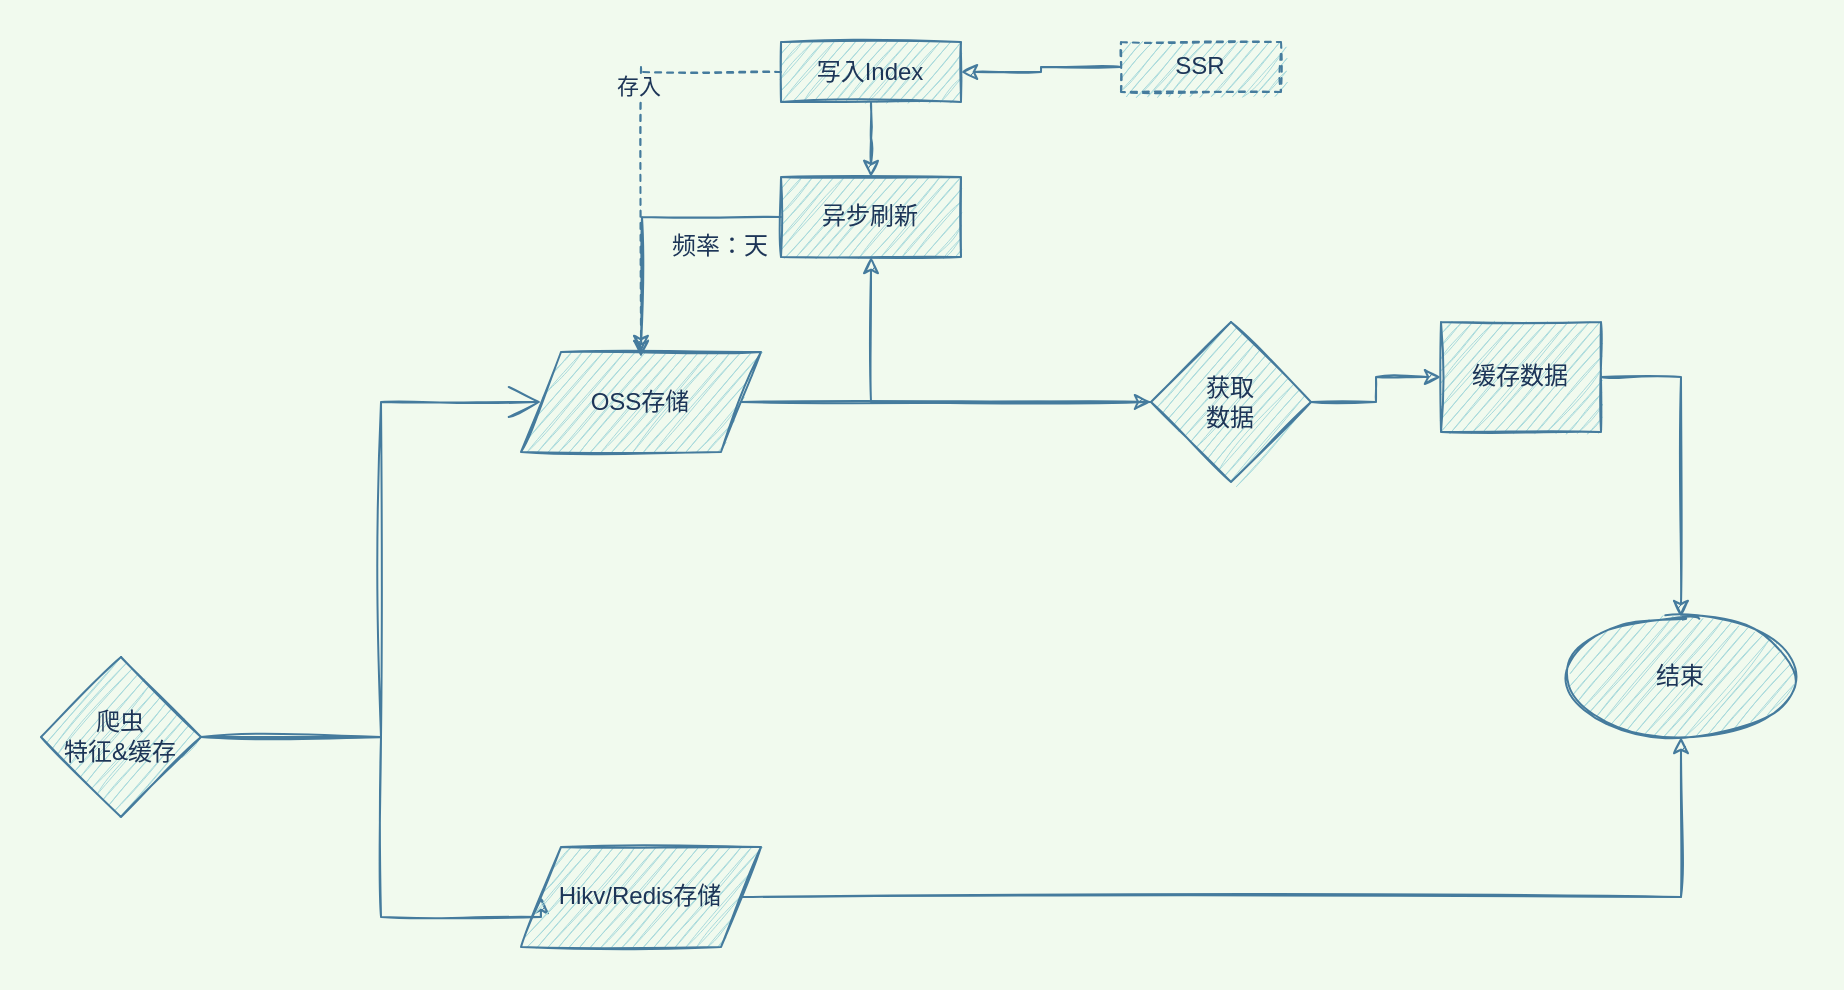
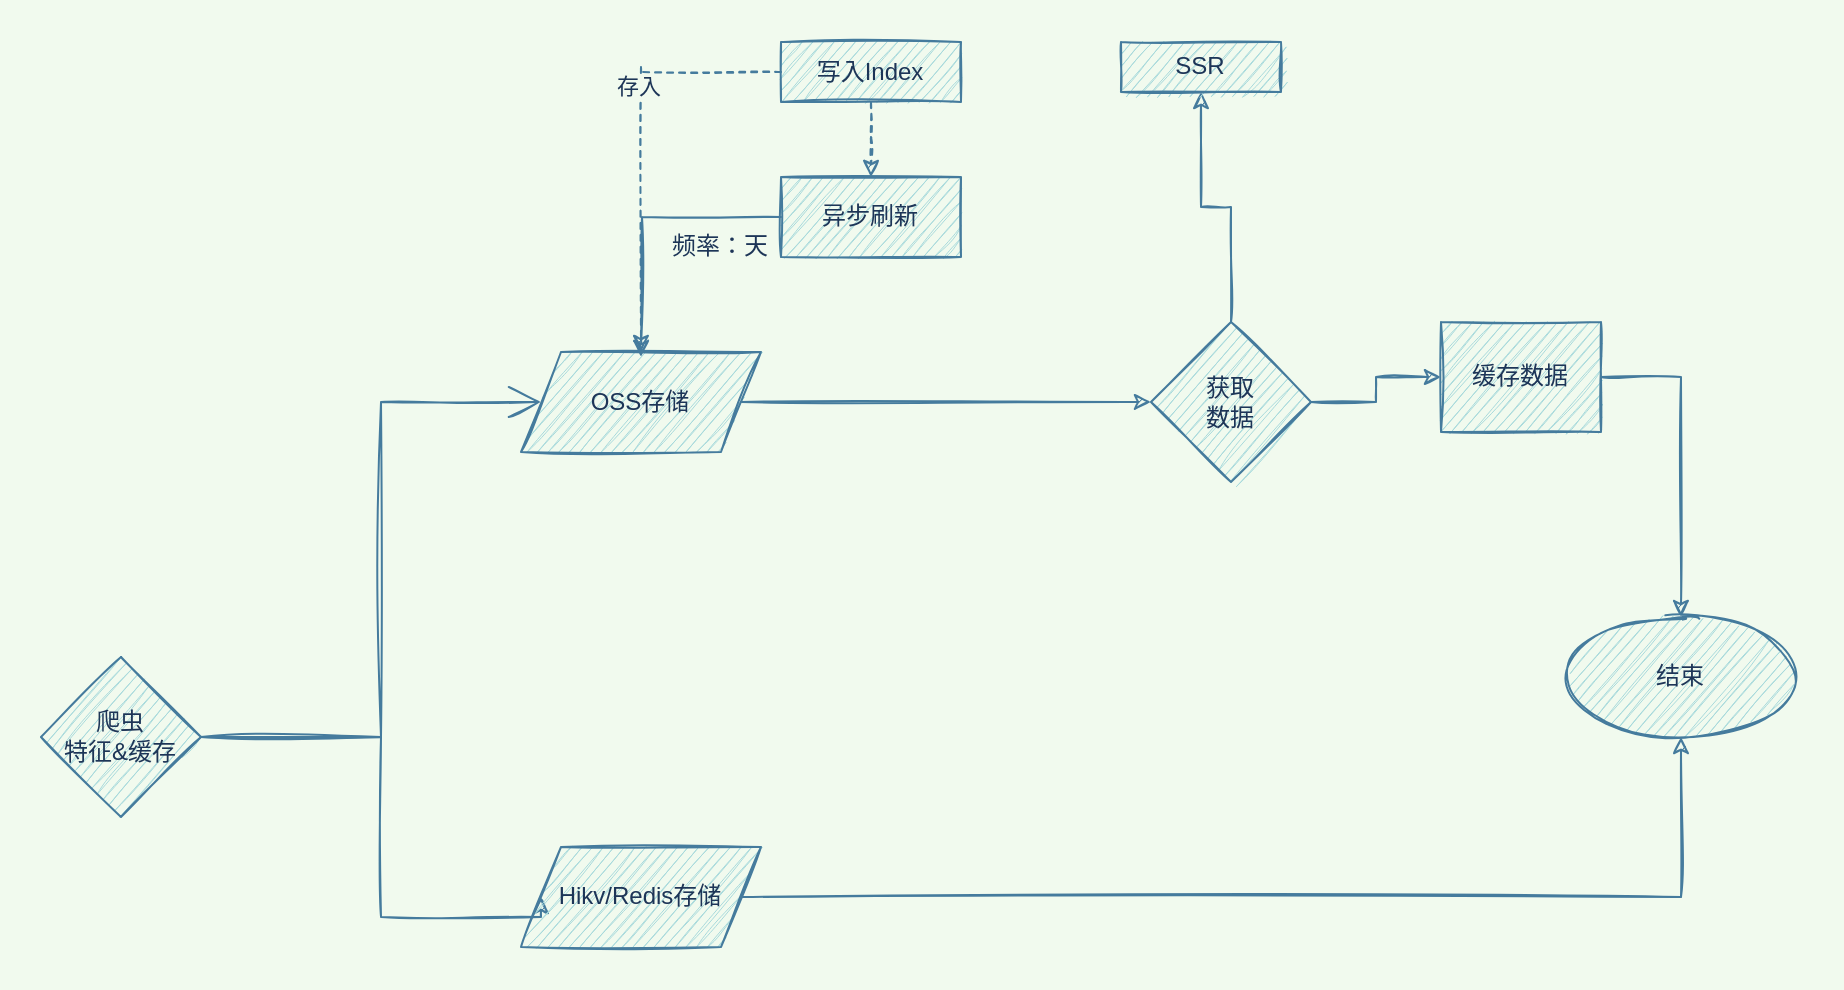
edge "SSR" -> "写入Index": removed
node "SSR": style dashed -> solid
edge "写入Index" -> "异步刷新": style solid -> dashed
edge "获取 数据" -> "异步刷新": now "获取 数据" -> "SSR"
